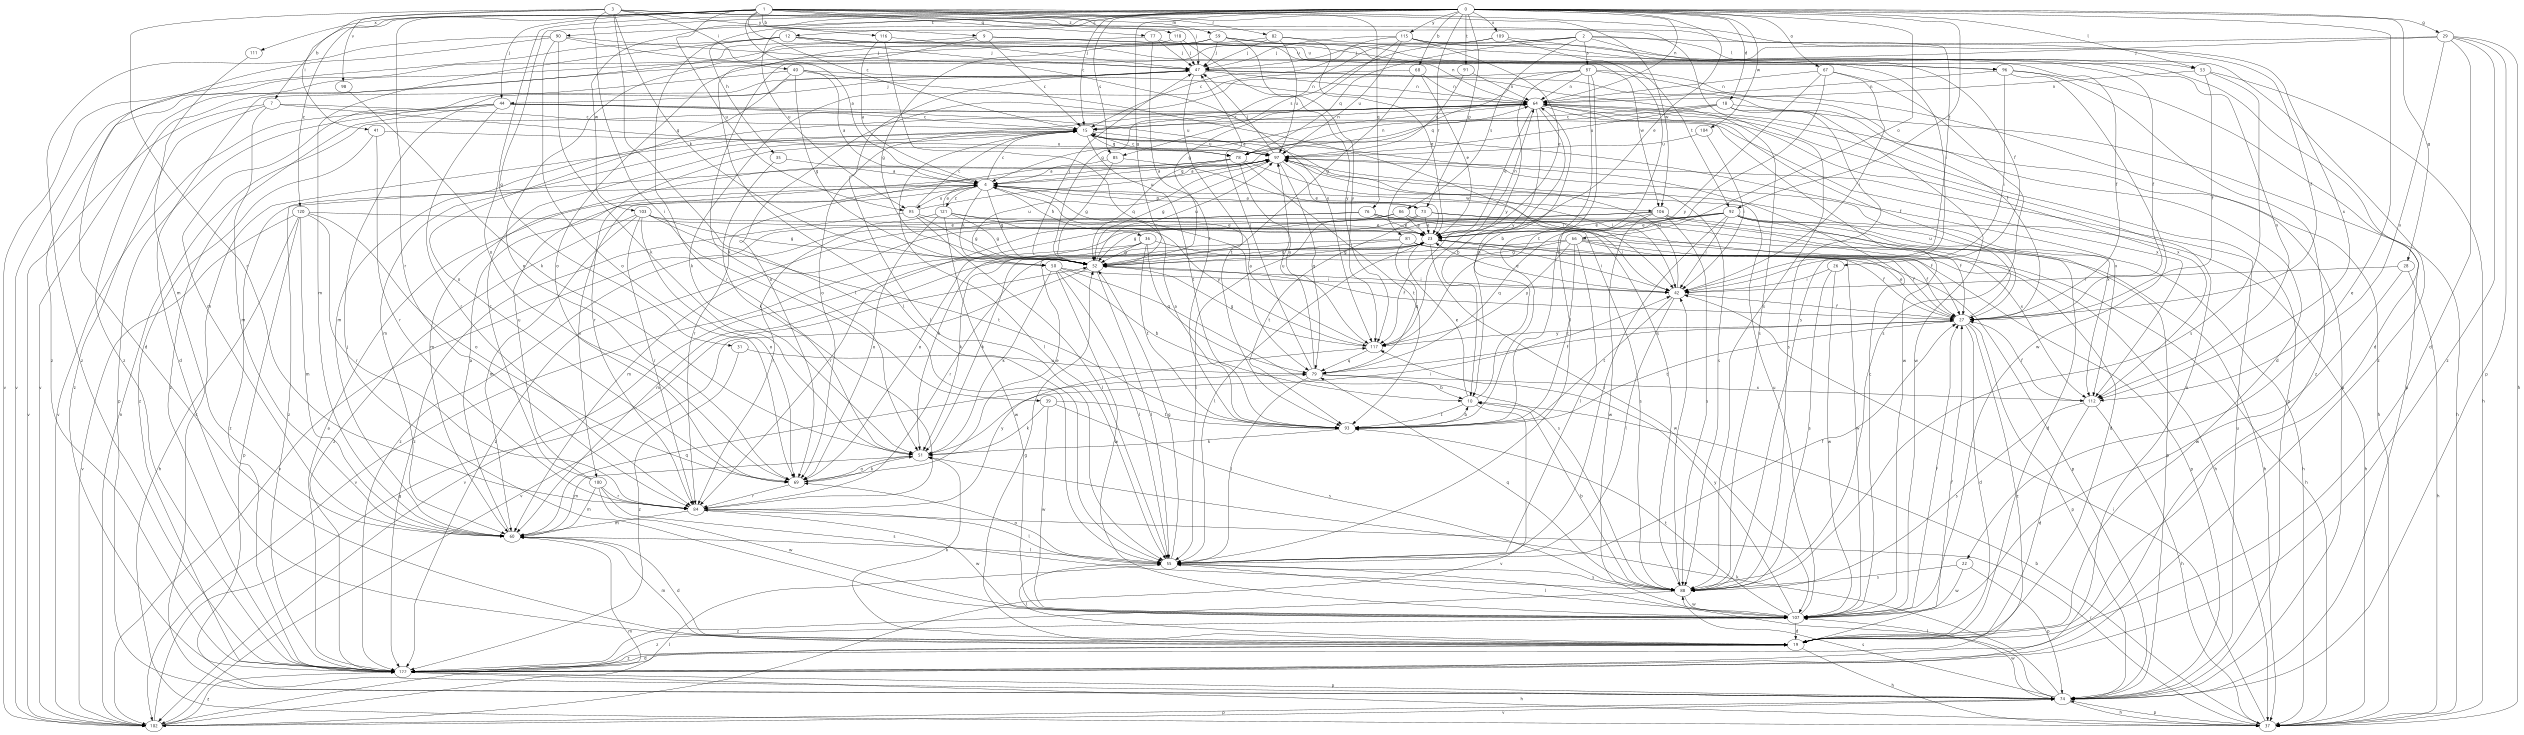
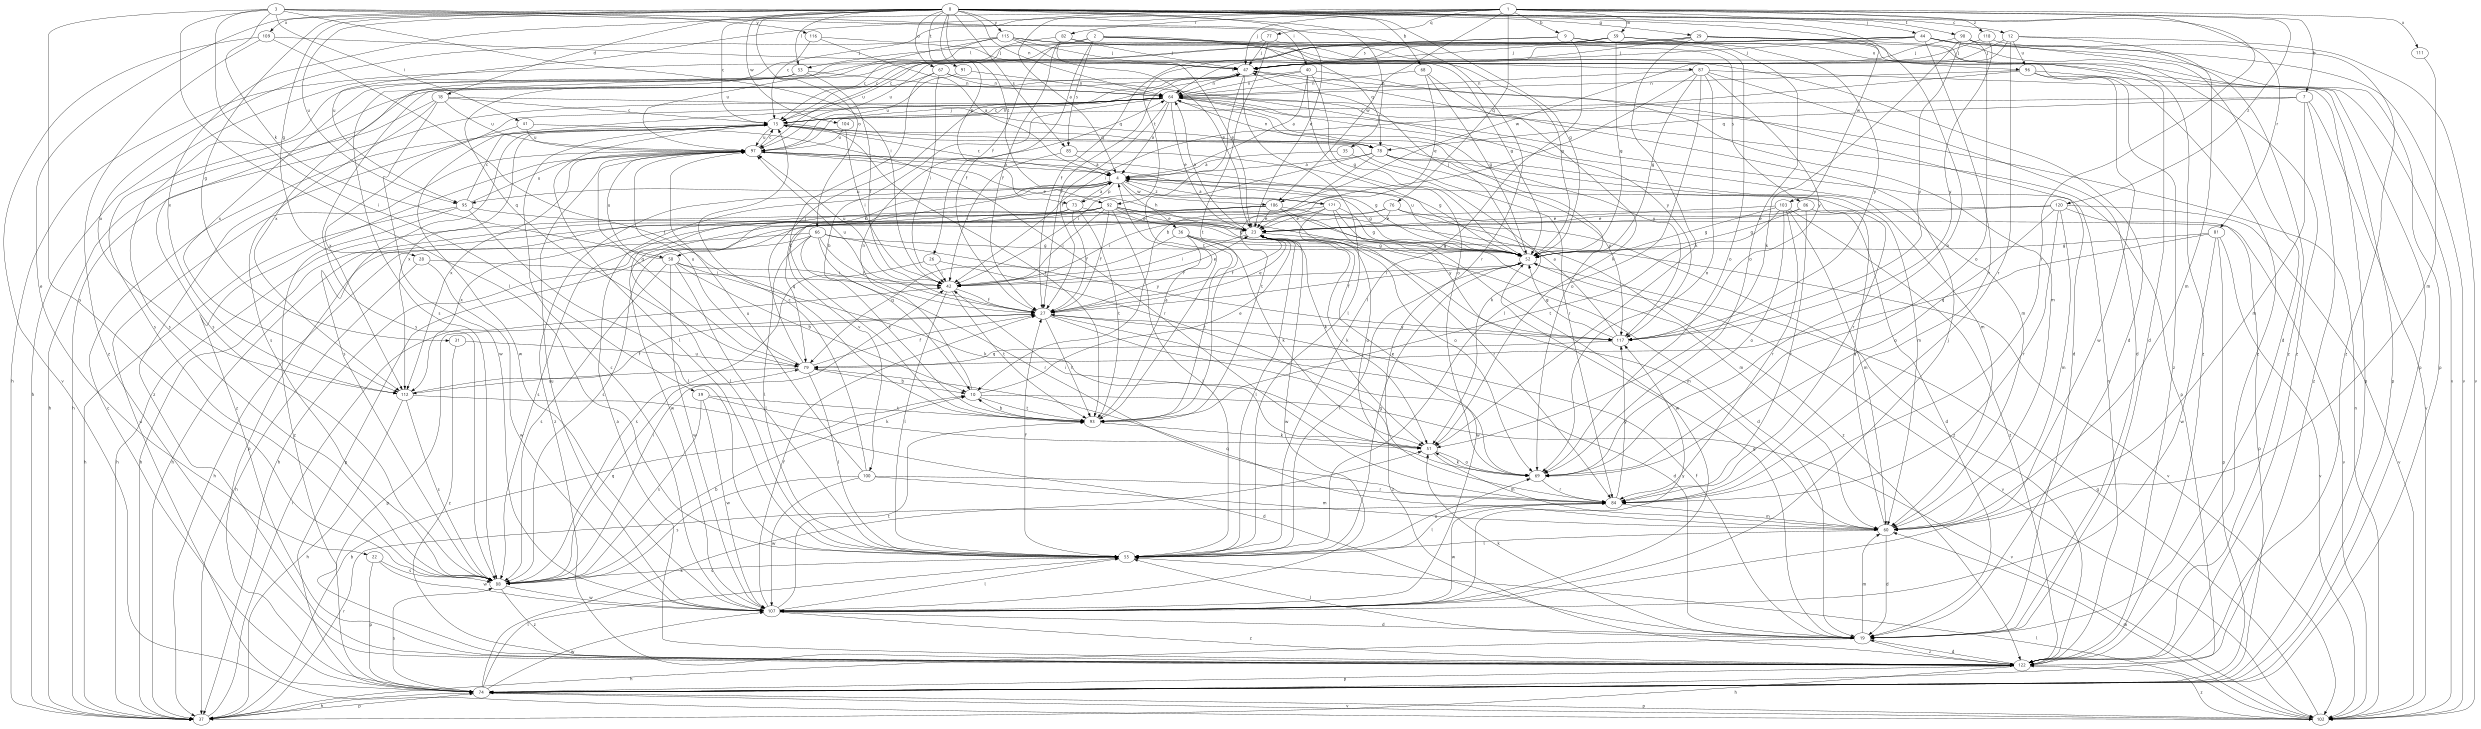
edge "47" -> "44": reversed
node "98": removed
